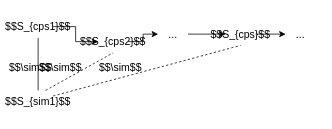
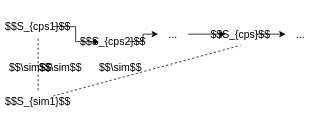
edge "$$S_{cps1}$$" -> "$$S_{cps2}$$": arrowhead classic -> diamond
edge "$$S_{cps1}$$" -- "$$S_{sim1}$$": style solid -> dashed
edge "$$S_{cps2}$$" -- "$$S_{sim1}$$": removed
